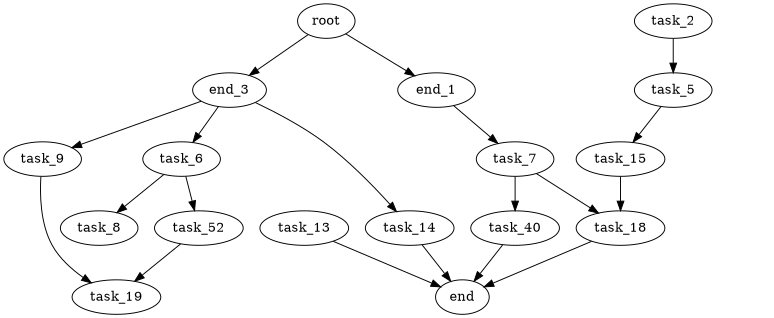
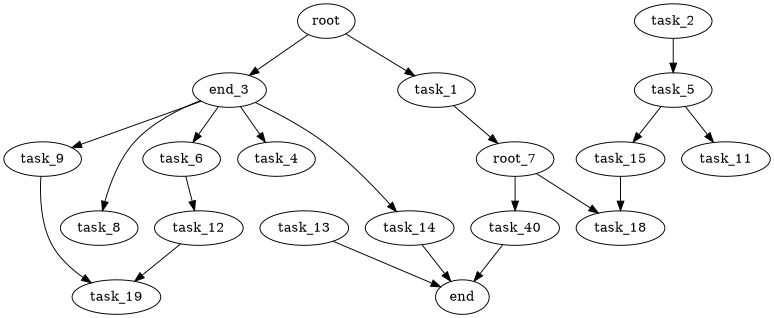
node "end_1": label "end_1" -> "task_1"
node "task_4": added
node "task_7": label "task_7" -> "root_7"
node "task_11": added
edge "task_6" -> "task_8": now "end_3" -> "task_8"
node "task_52": label "task_52" -> "task_12"
edge "task_18" -> "end": removed
